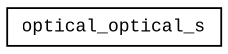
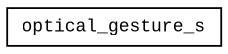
node "optical_optical_s": label "optical_optical_s" -> "optical_gesture_s"
